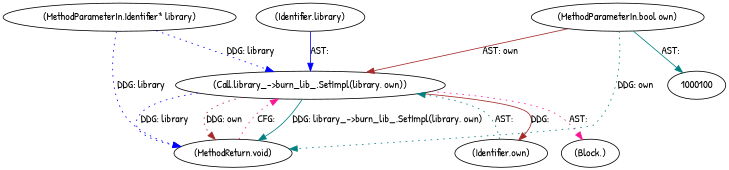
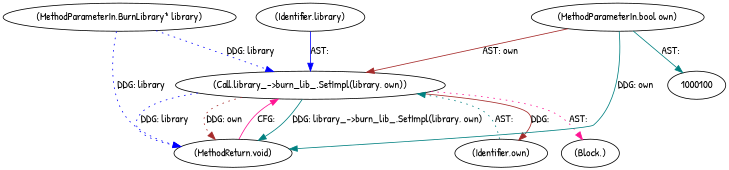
node "(MethodParameterIn,Identifier* library)": label "(MethodParameterIn,Identifier* library)" -> "(MethodParameterIn,BurnLibrary* library)"
edge "(MethodReturn,void)" -> "(Call,library_->burn_lib_.SetImpl(library, own))": style dotted -> solid
edge "(MethodParameterIn,bool own)" -> "(MethodReturn,void)": style dotted -> solid
